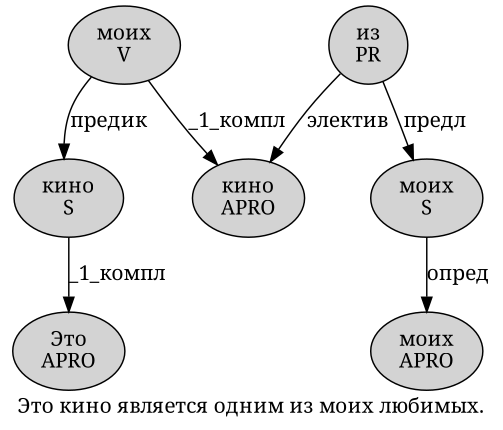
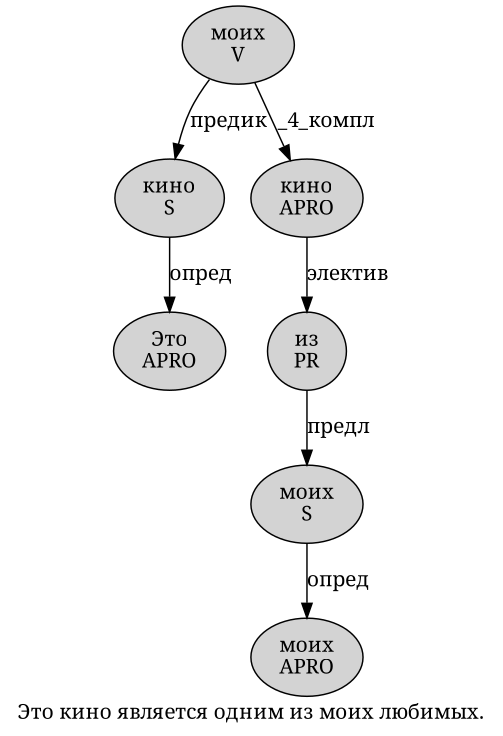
edge "из PR" -> "кино APRO": reversed
edge "моих V" -> "кино APRO": label "_1_компл" -> "_4_компл"
edge "кино S" -> "Это APRO": label "_1_компл" -> "опред"
